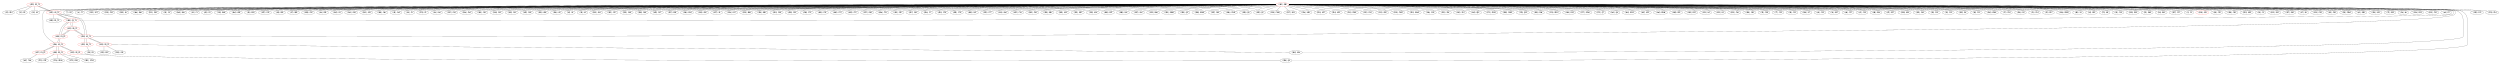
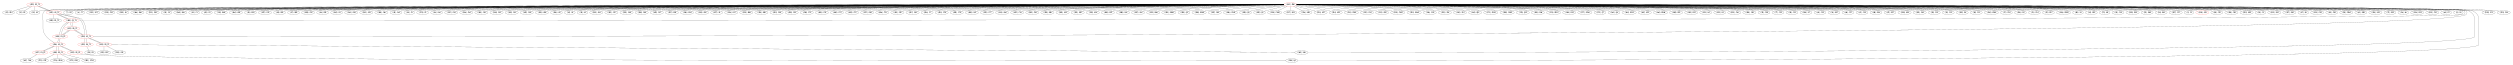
node "(8) C6": added
